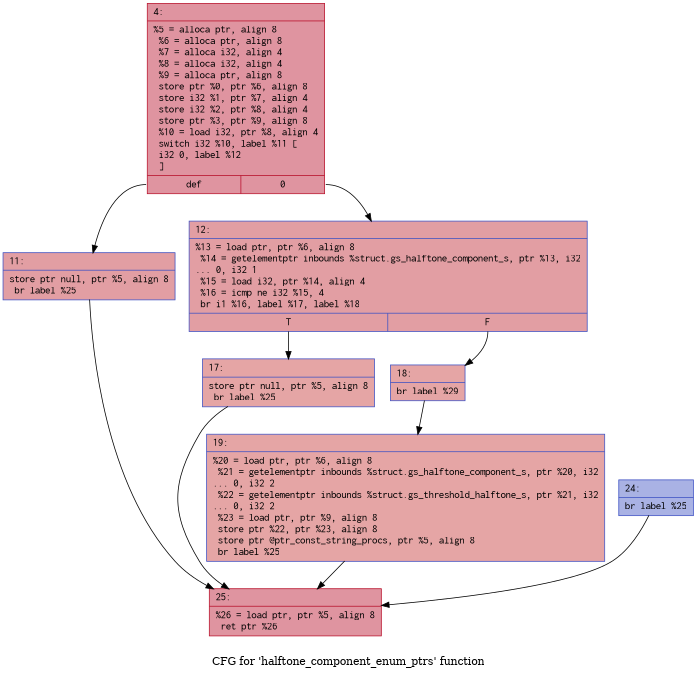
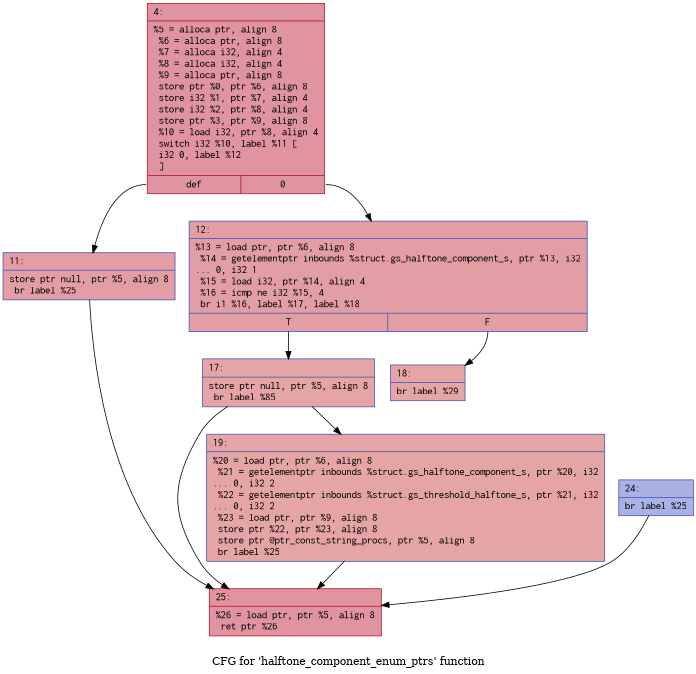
node "17:": text "br label %25" -> "br label %85"
edge "18:" -> "19:": now "17:" -> "19:"
